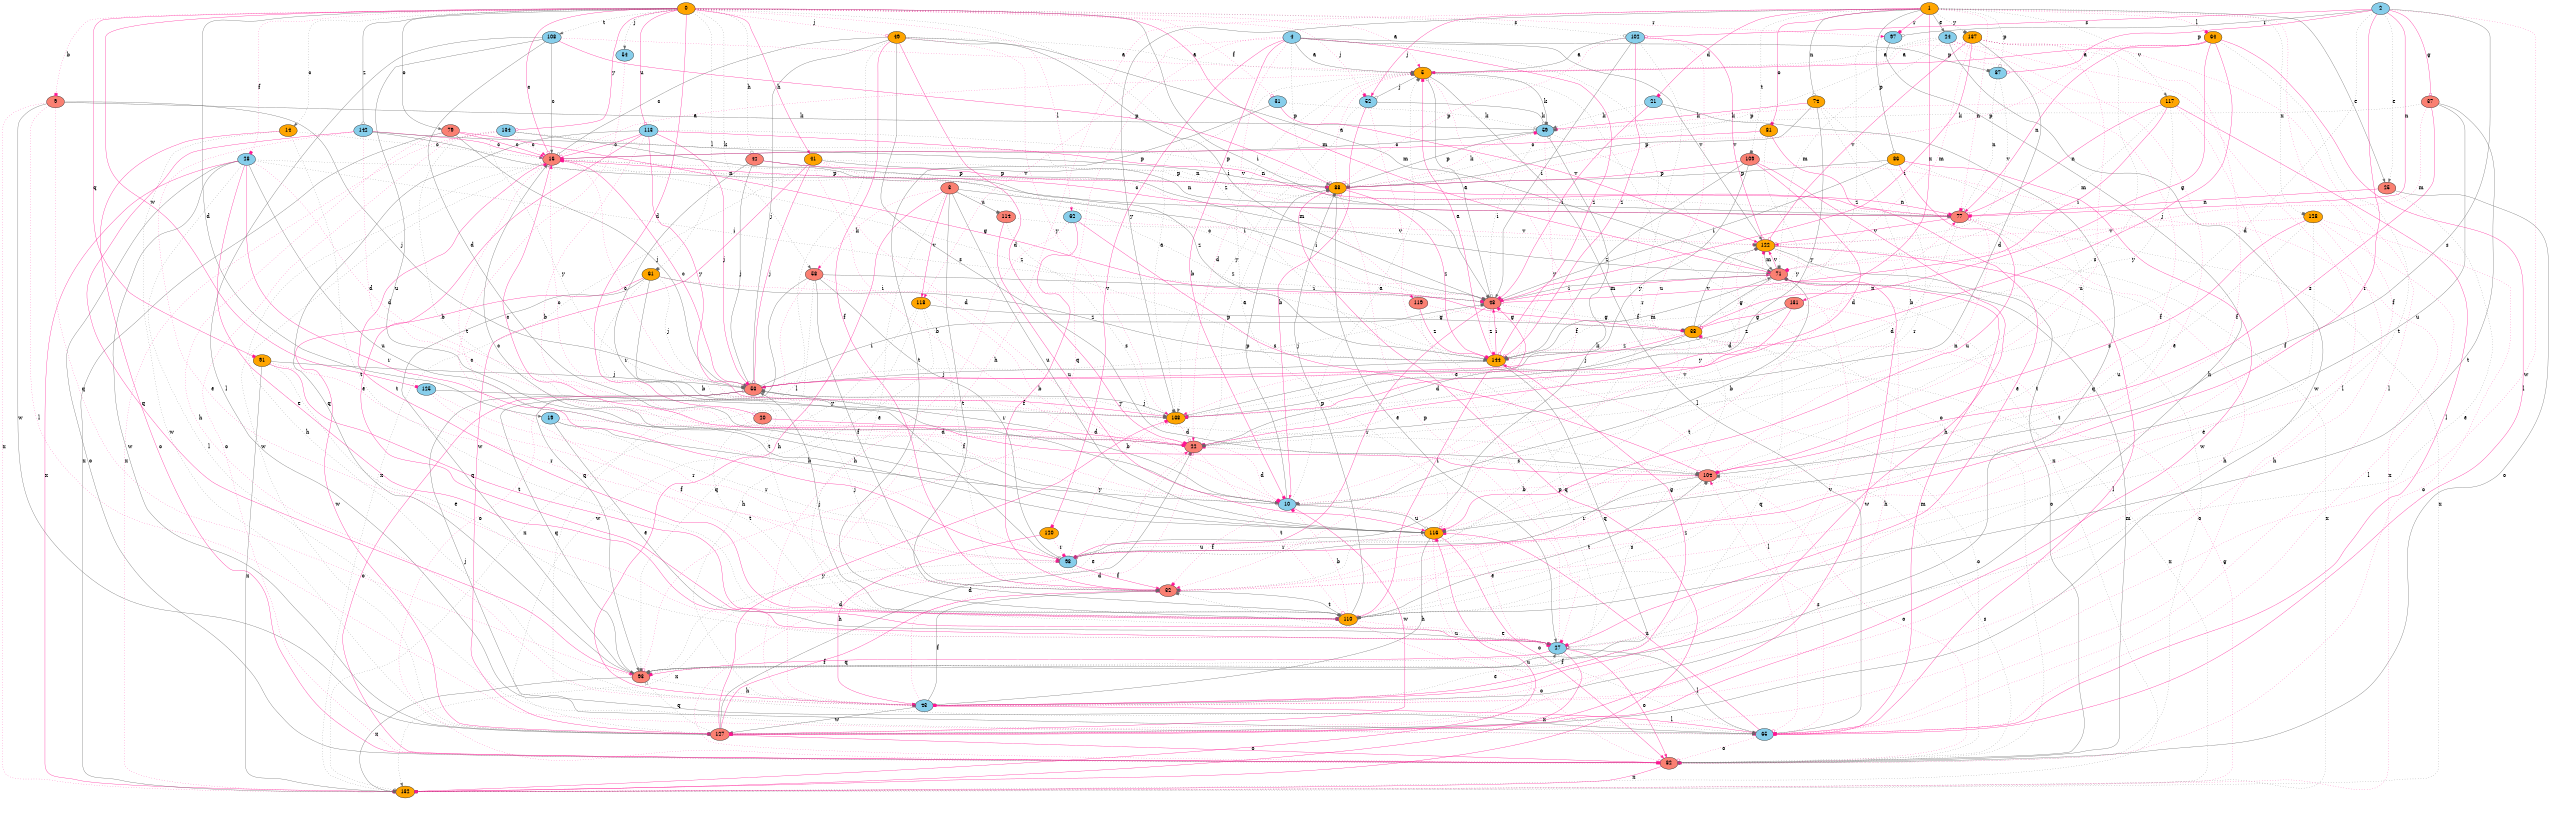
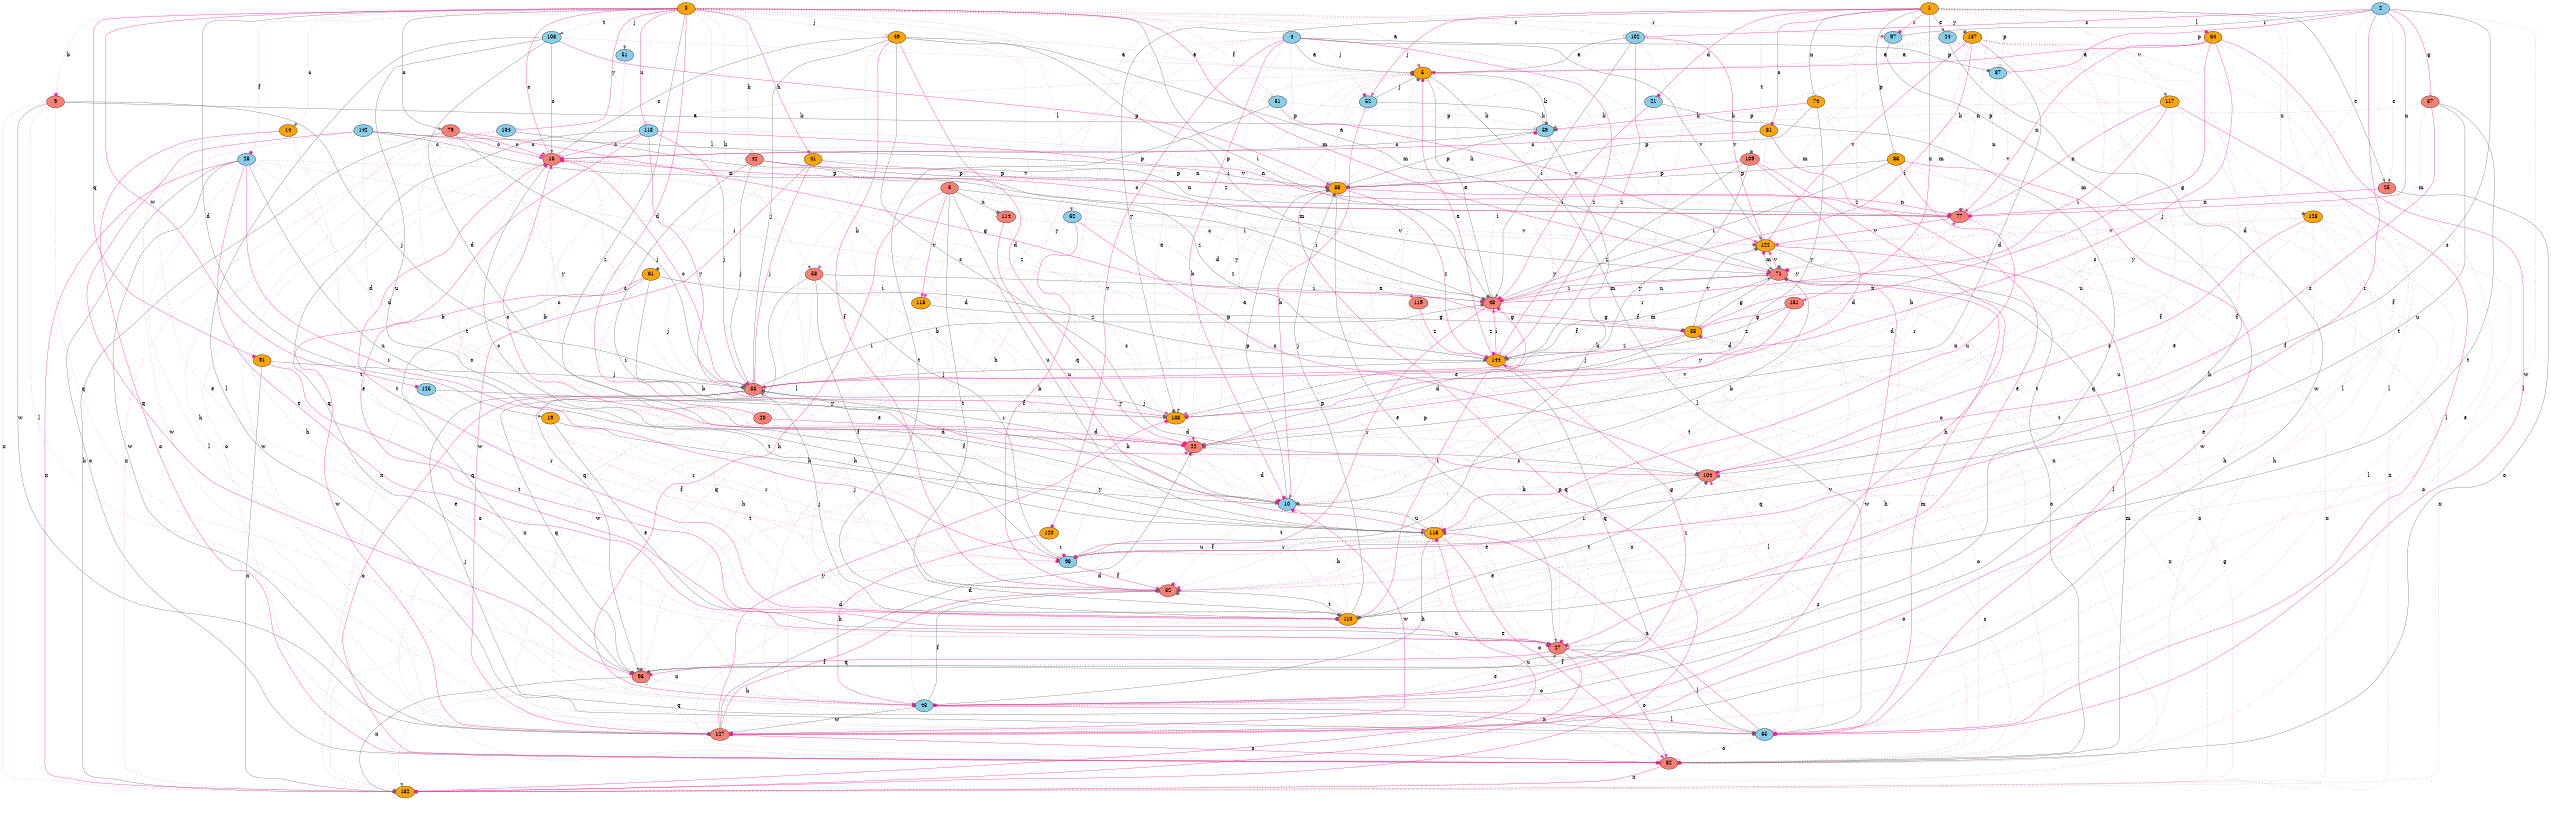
edge "0" -> "142": now "0" -> "10"
node "54": label "54" -> "51"
edge "53" -> "93": arrowhead normal -> box
node "19": fillcolor skyblue -> orange
edge "79" -> "132": label "x" -> "k"
edge "22" -> "93": now "22" -> "27"
node "27": fillcolor skyblue -> salmon
